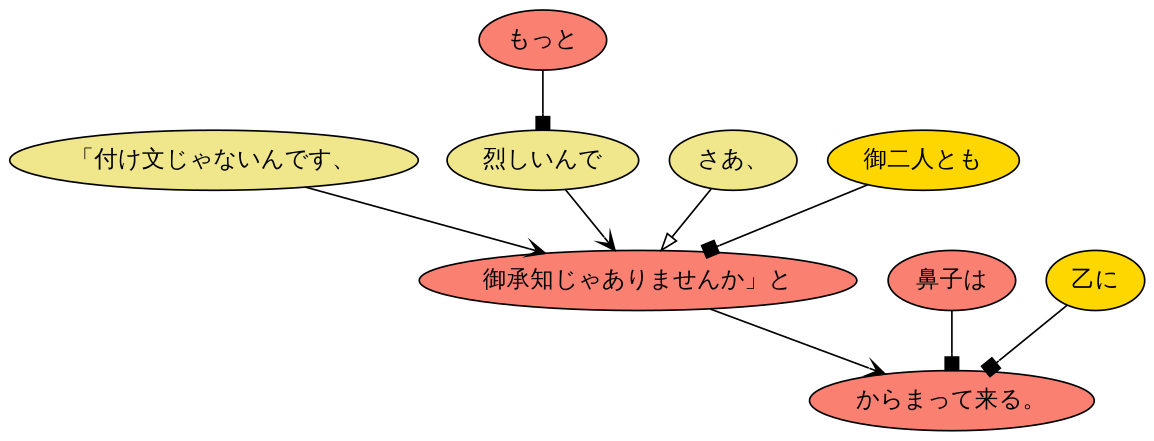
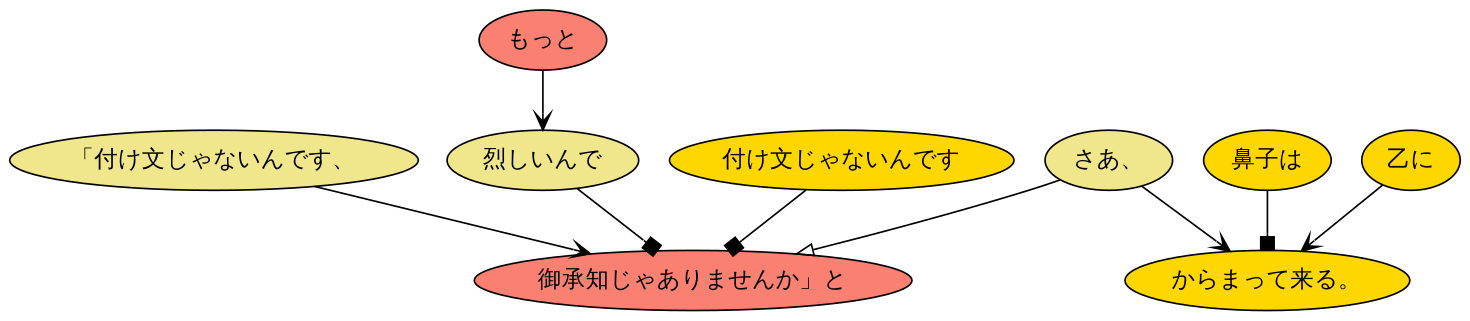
edge "もっと" -> "烈しいんで": arrowhead box -> vee
node "御二人とも": label "御二人とも" -> "付け文じゃないんです"
edge "烈しいんで" -> "御承知じゃありませんか」と": arrowhead vee -> box
node "鼻子は": fillcolor salmon -> gold
edge "乙に" -> "からまって来る。": arrowhead box -> vee
edge "御承知じゃありませんか」と" -> "からまって来る。": now "さあ、" -> "からまって来る。"
node "からまって来る。": fillcolor salmon -> gold
